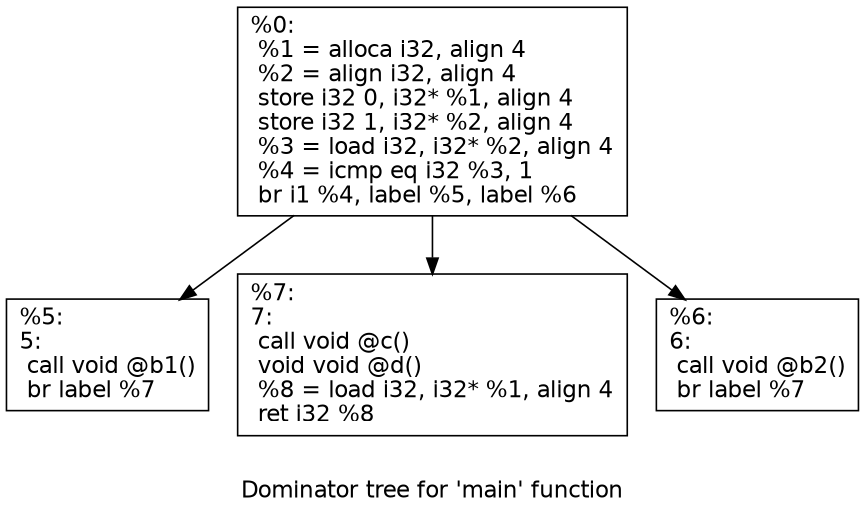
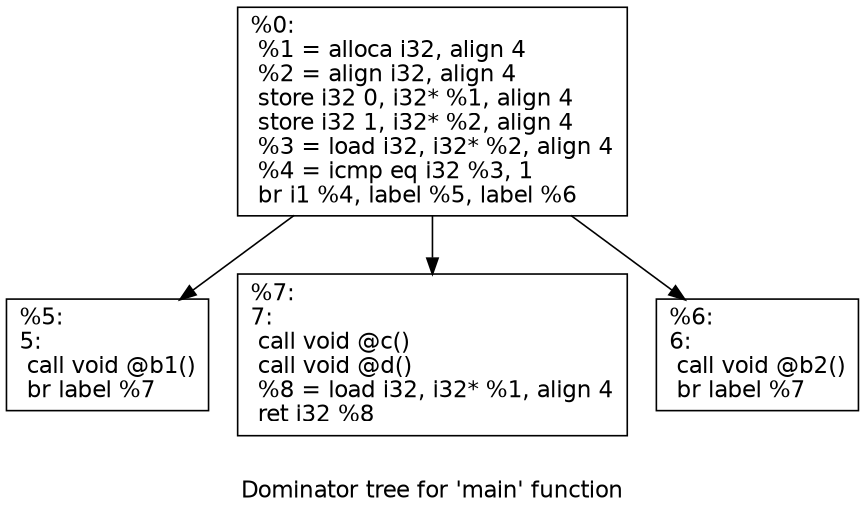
node "%7:": text "void void @d()" -> "call void @d()"
